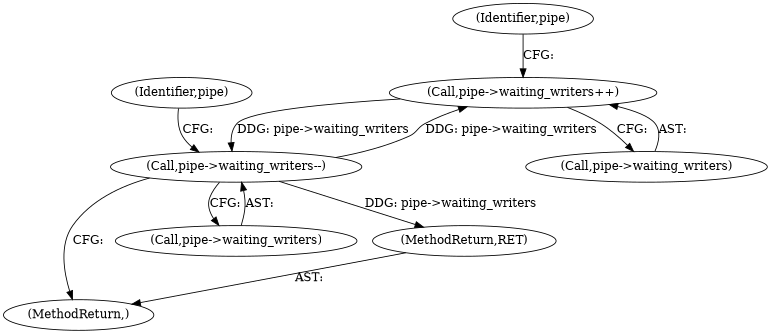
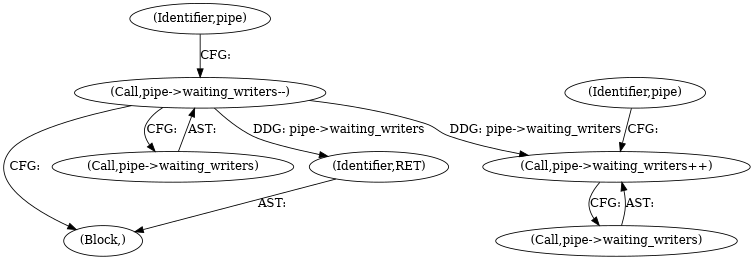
edge "(Call,pipe->waiting_writers++)" -> "(Call,pipe->waiting_writers--)": removed, label "DDG: pipe->waiting_writers"
node "(MethodReturn,RET)": label "(MethodReturn,RET)" -> "(Identifier,RET)"
node "(MethodReturn,)": label "(MethodReturn,)" -> "(Block,)"
